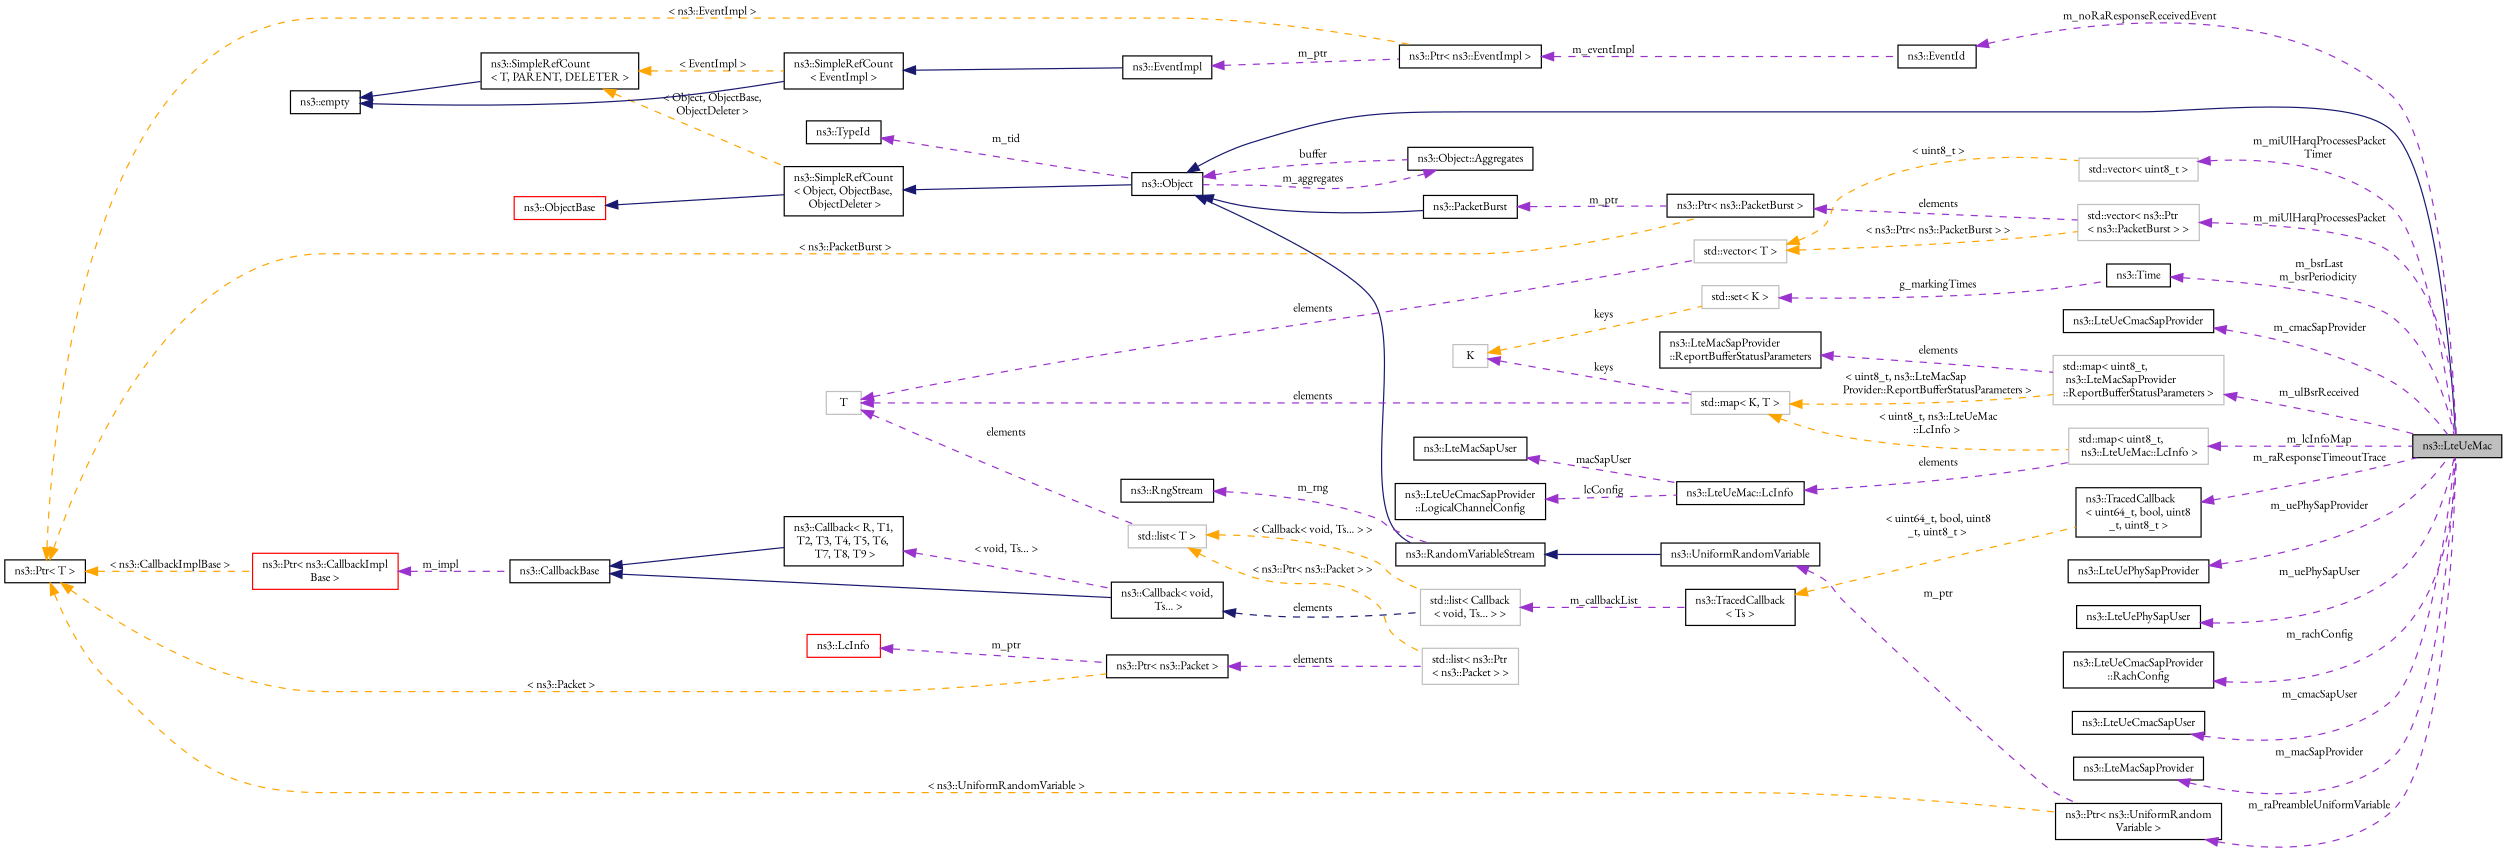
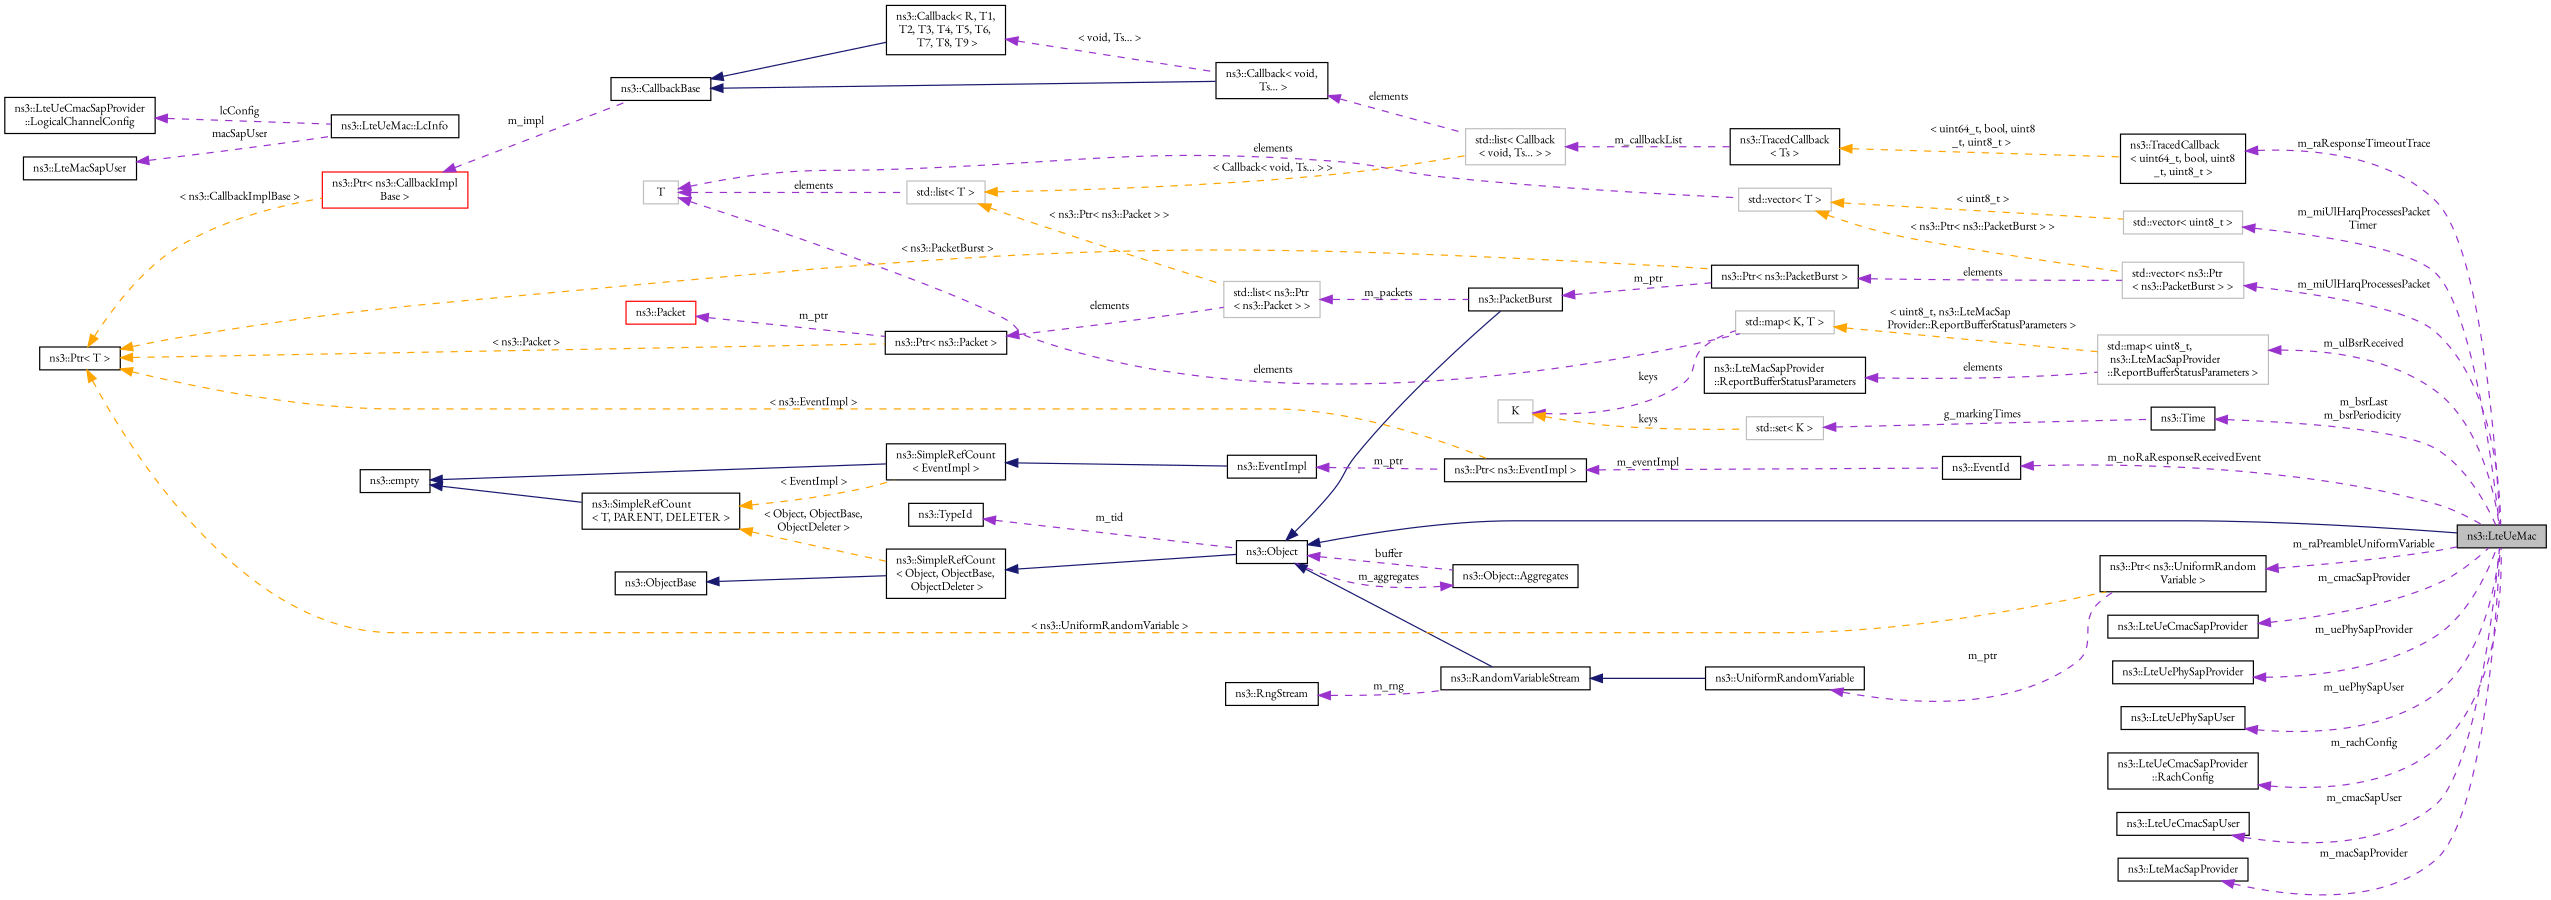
node "ns3::ObjectBase": color red -> black
edge "ns3::PacketBurst" -> "std::list< ns3::Ptr < ns3::Packet > >": added, label "m_packets"
node "std::map< uint8_t, ns3::LteUeMac::LcInfo >": removed
edge "std::list< Callback < void, Ts... > >" -> "ns3::Callback< void, Ts... >": color midnightblue -> darkorchid3
node "ns3::LcInfo": label "ns3::LcInfo" -> "ns3::Packet"
